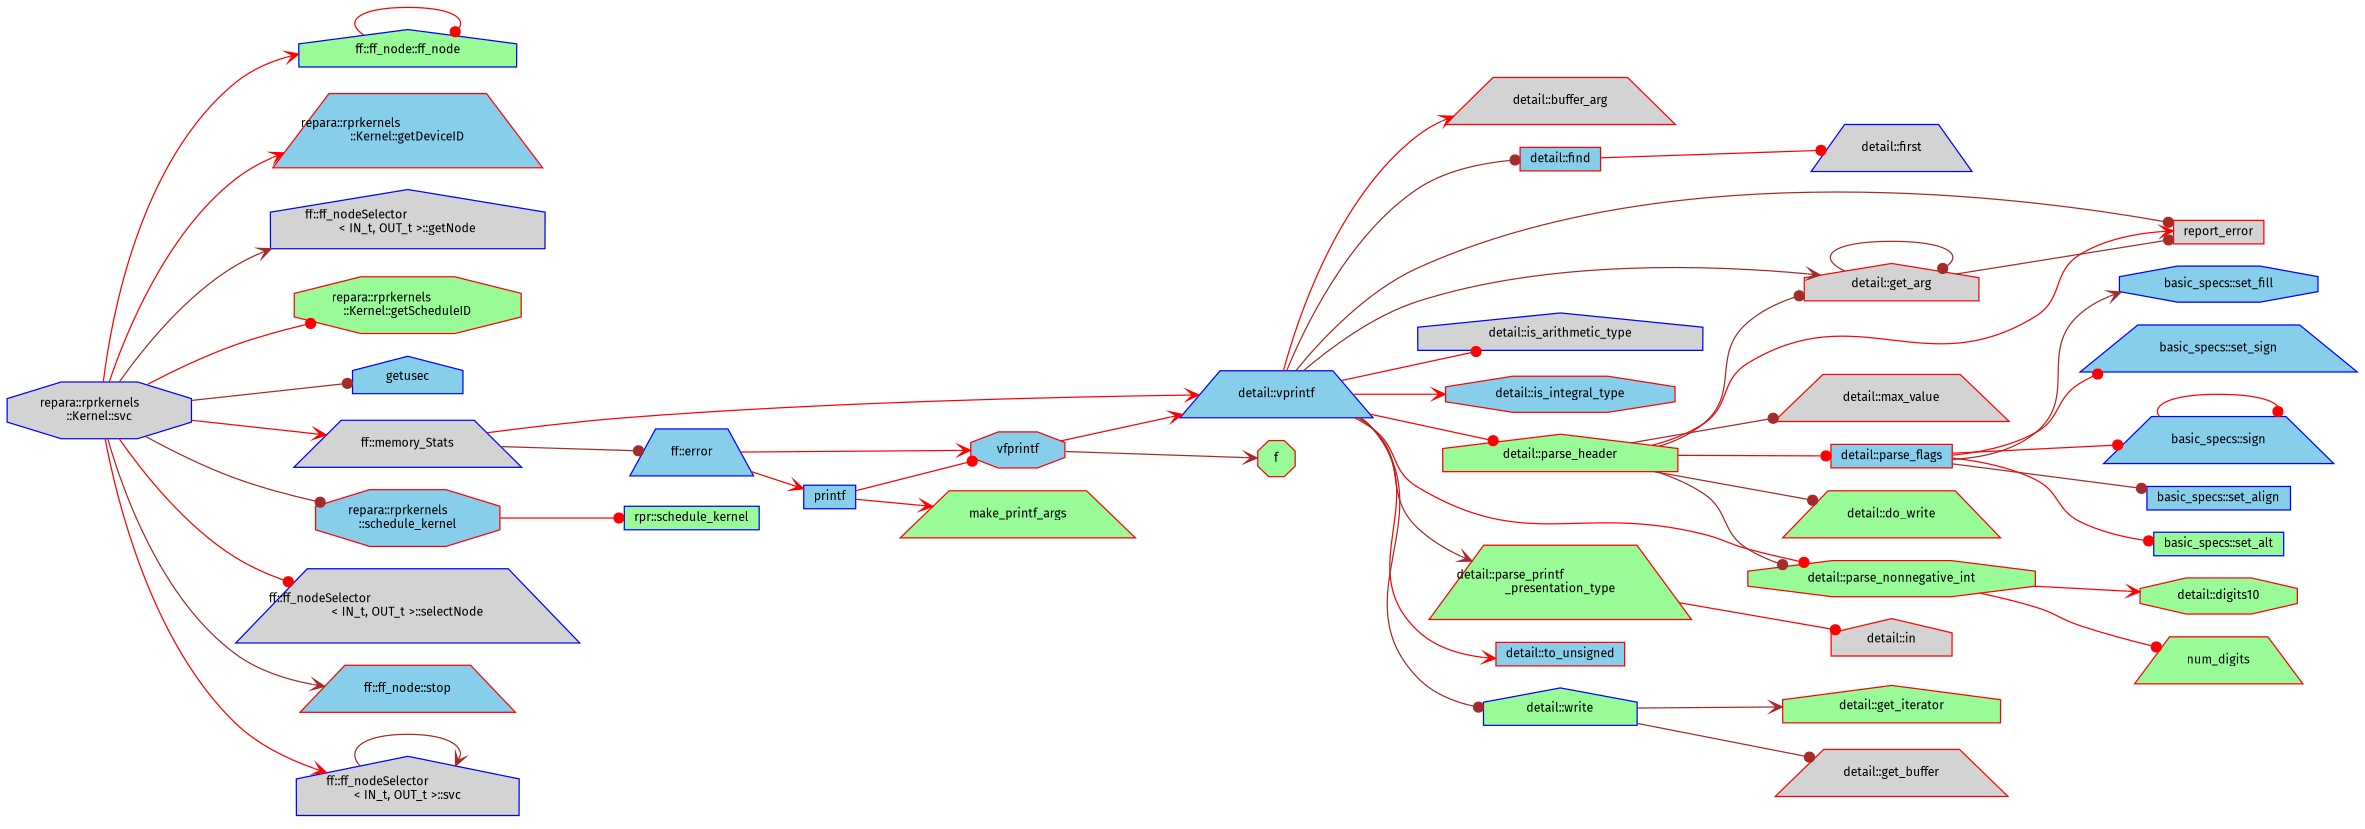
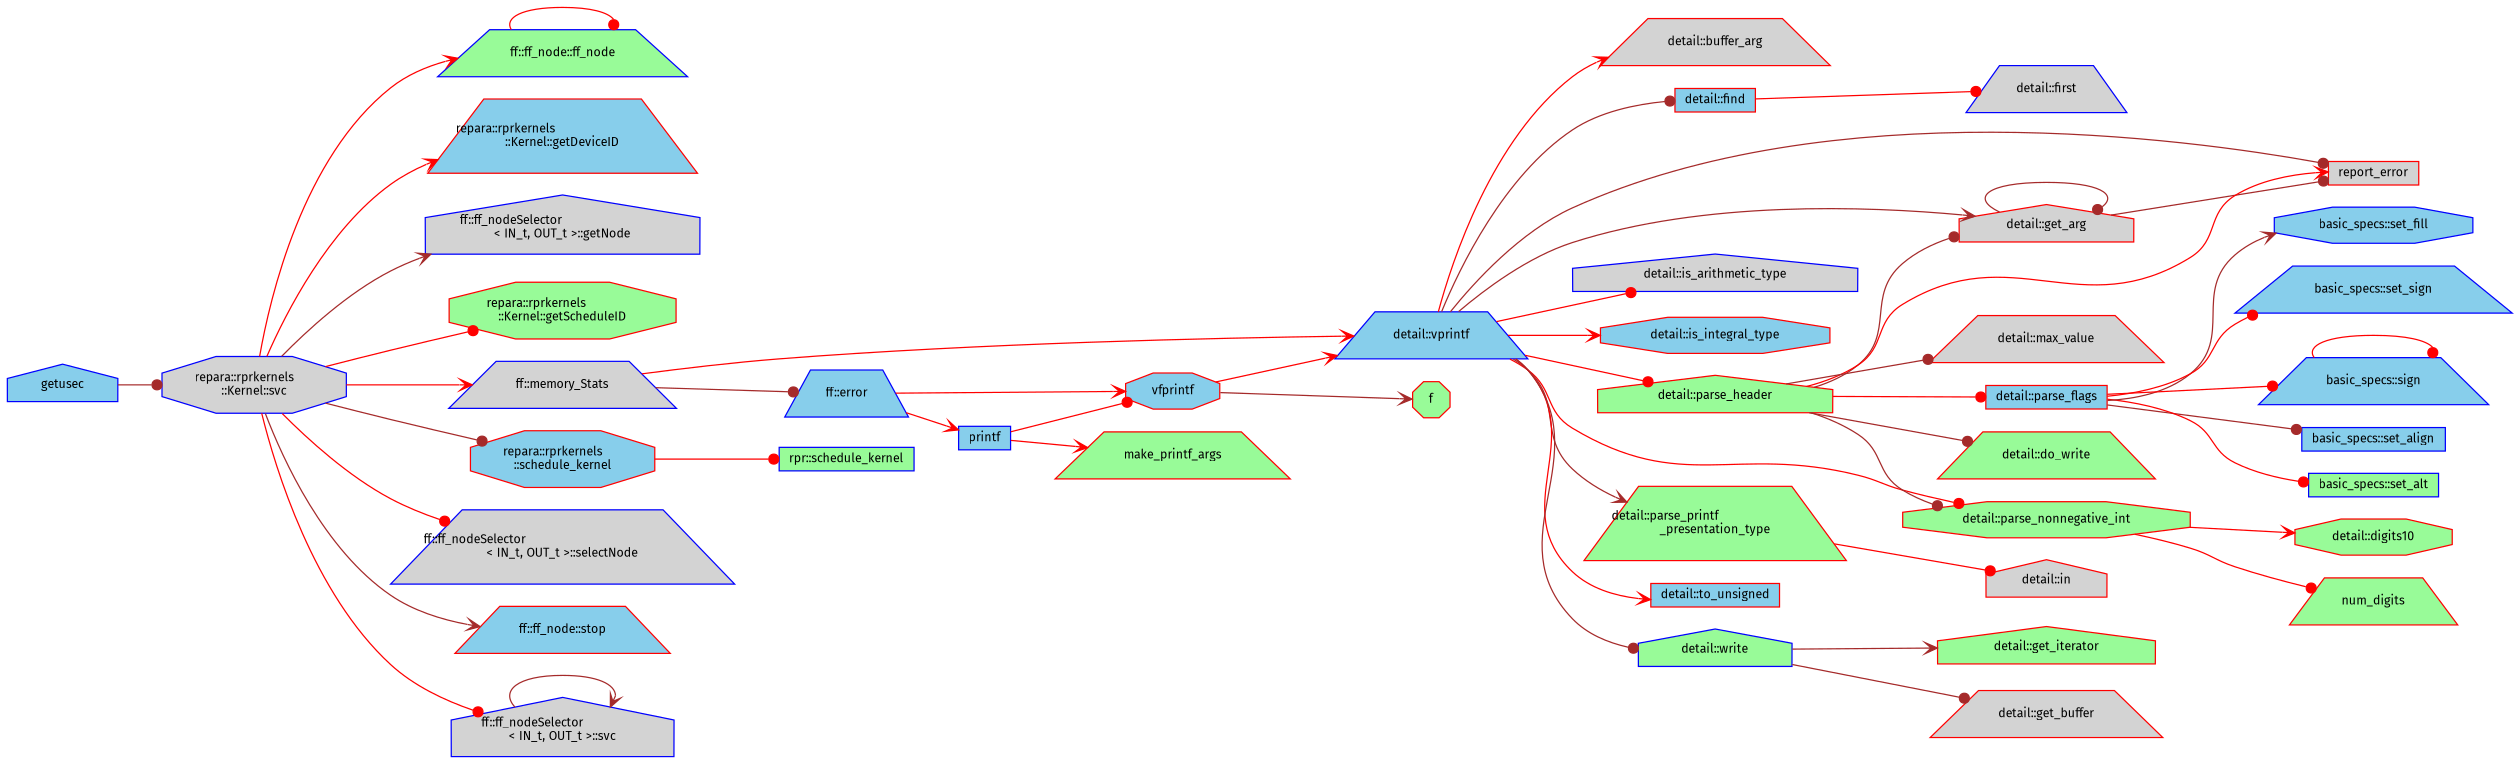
node "ff::ff_node::ff_node": shape house -> trapezium
edge "repara::rprkernels ::Kernel::svc" -> "getusec": reversed
edge "repara::rprkernels ::Kernel::svc" -> "ff::ff_nodeSelector < IN_t, OUT_t >::svc": arrowhead vee -> dot
